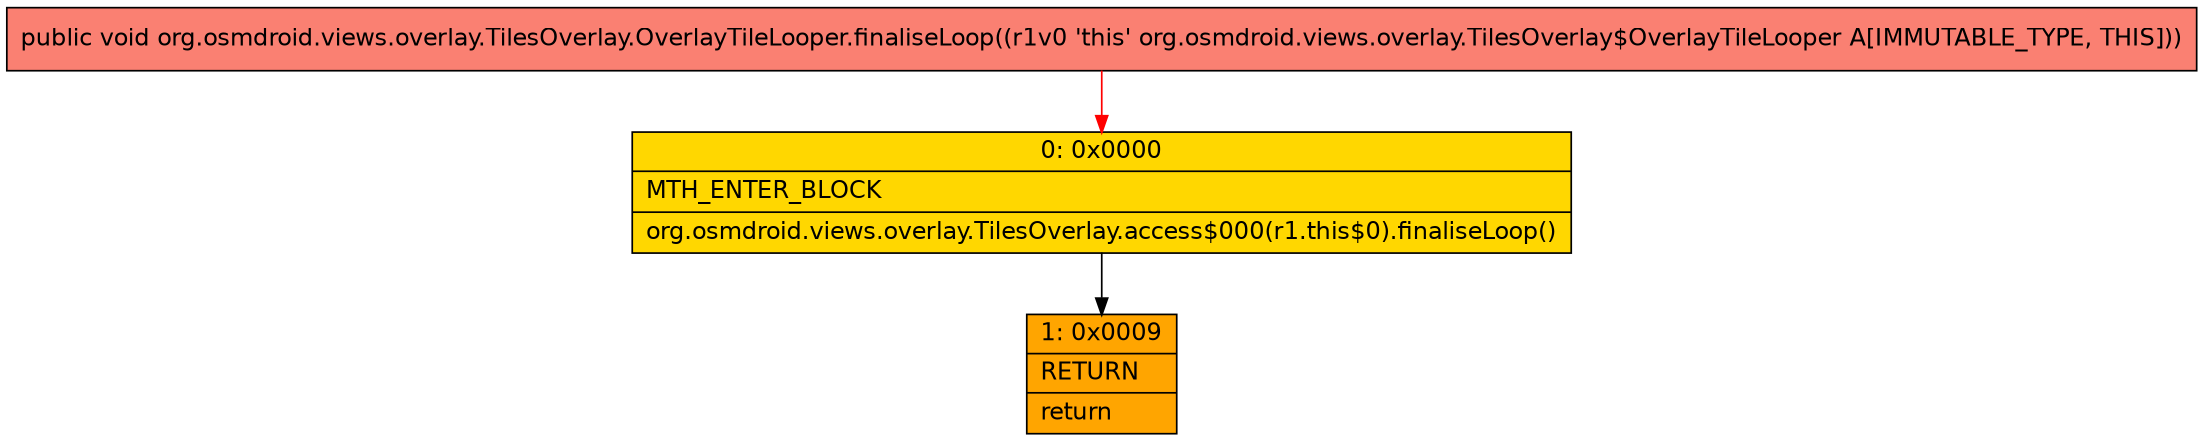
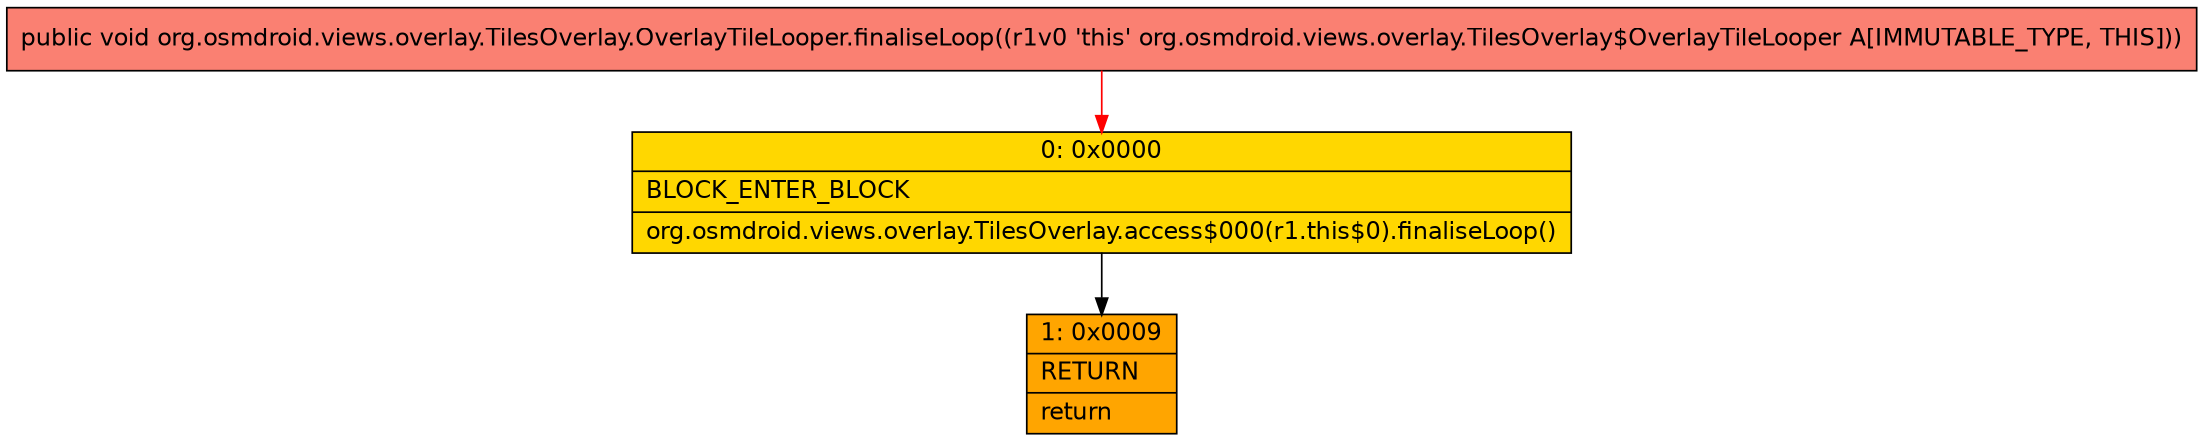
node "0: 0x0000": text "MTH_ENTER_BLOCK" -> "BLOCK_ENTER_BLOCK"
